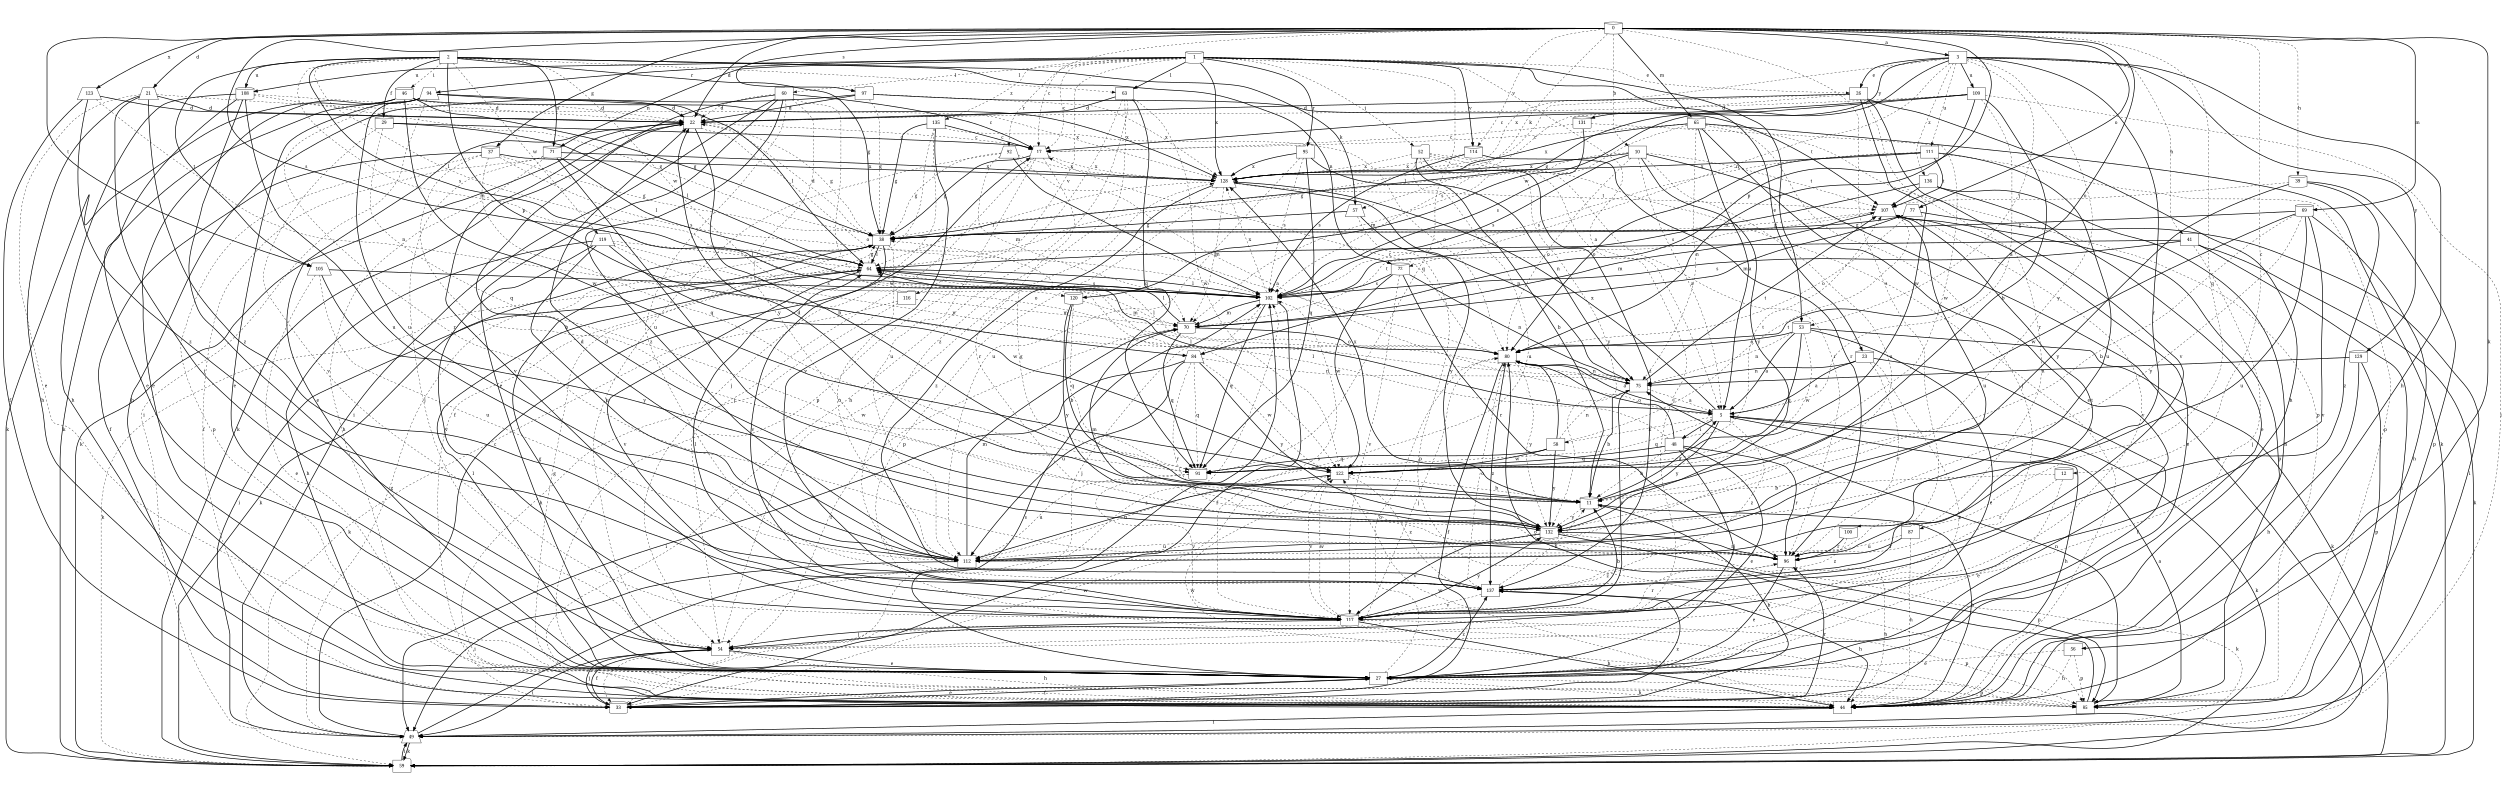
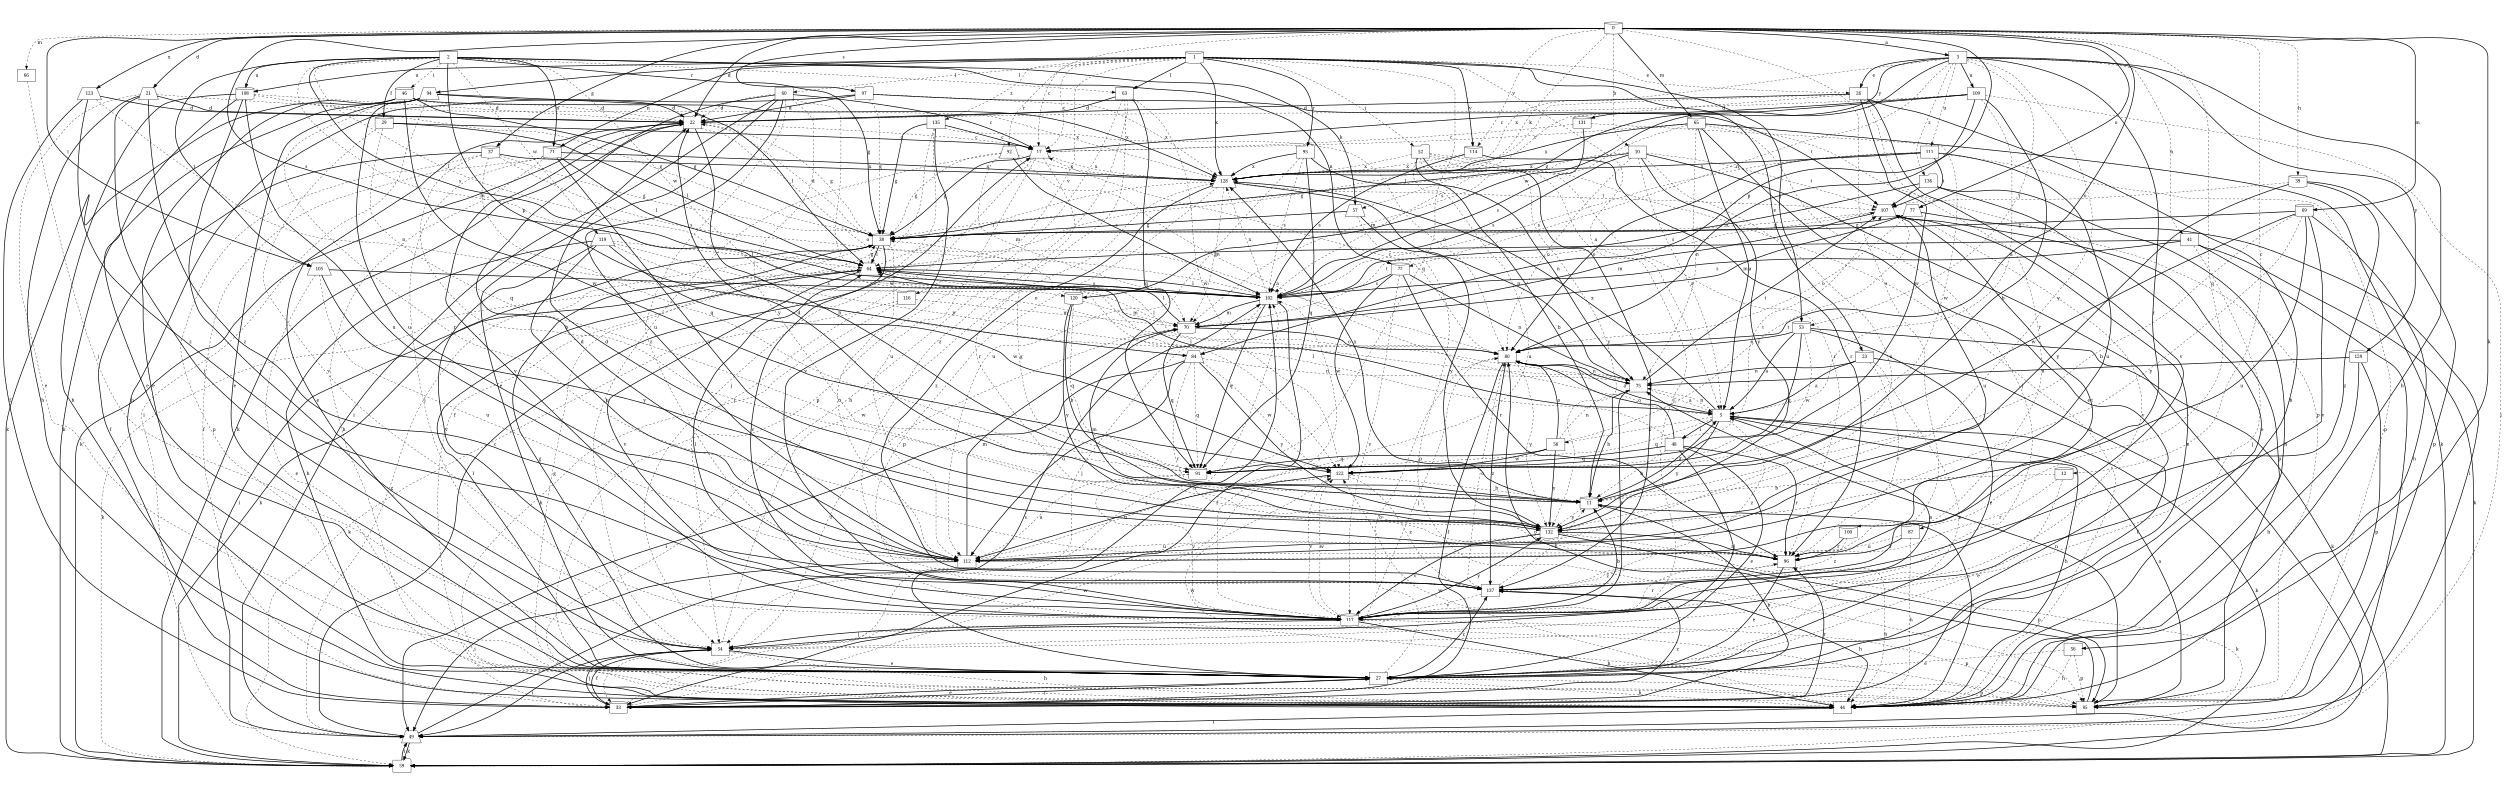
node "66": added
edge "53" -> "75": now "5" -> "75"
edge "117" -> "5": added, label "a"
